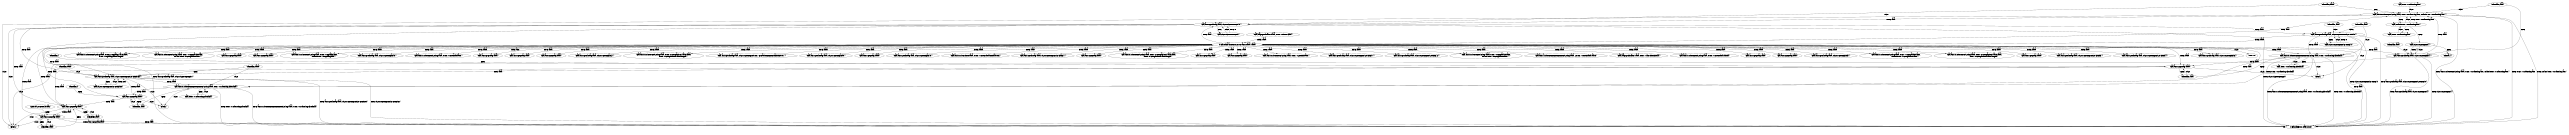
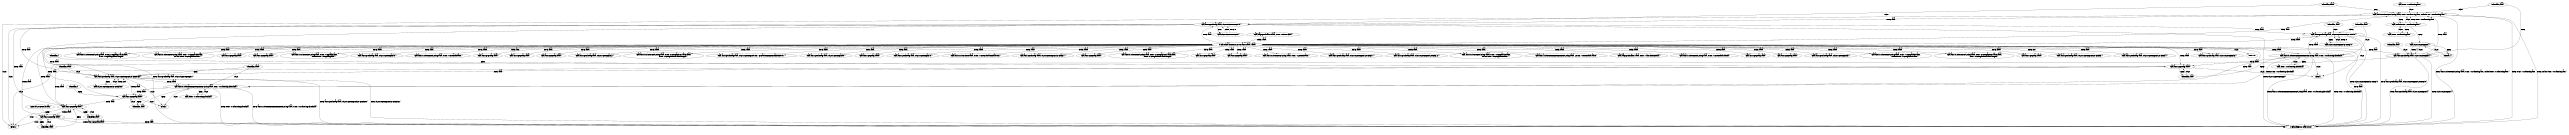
edge "(Call,asn1_push_tag(data, ASN1_CONTEXT_SIMPLE(0)))" -> "(MethodParameterIn,struct asn1_data *data)": reversed
edge "(MethodParameterIn,struct asn1_data *data)" -> "(Call,asn1_push_tag(data, ASN1_CONTEXT_SIMPLE(3)))": label "DDG: data" -> "DDG: ctx"
edge "(Literal,4)" -> "(Call,ASN1_CONTEXT(4))": added, label "AST:"
